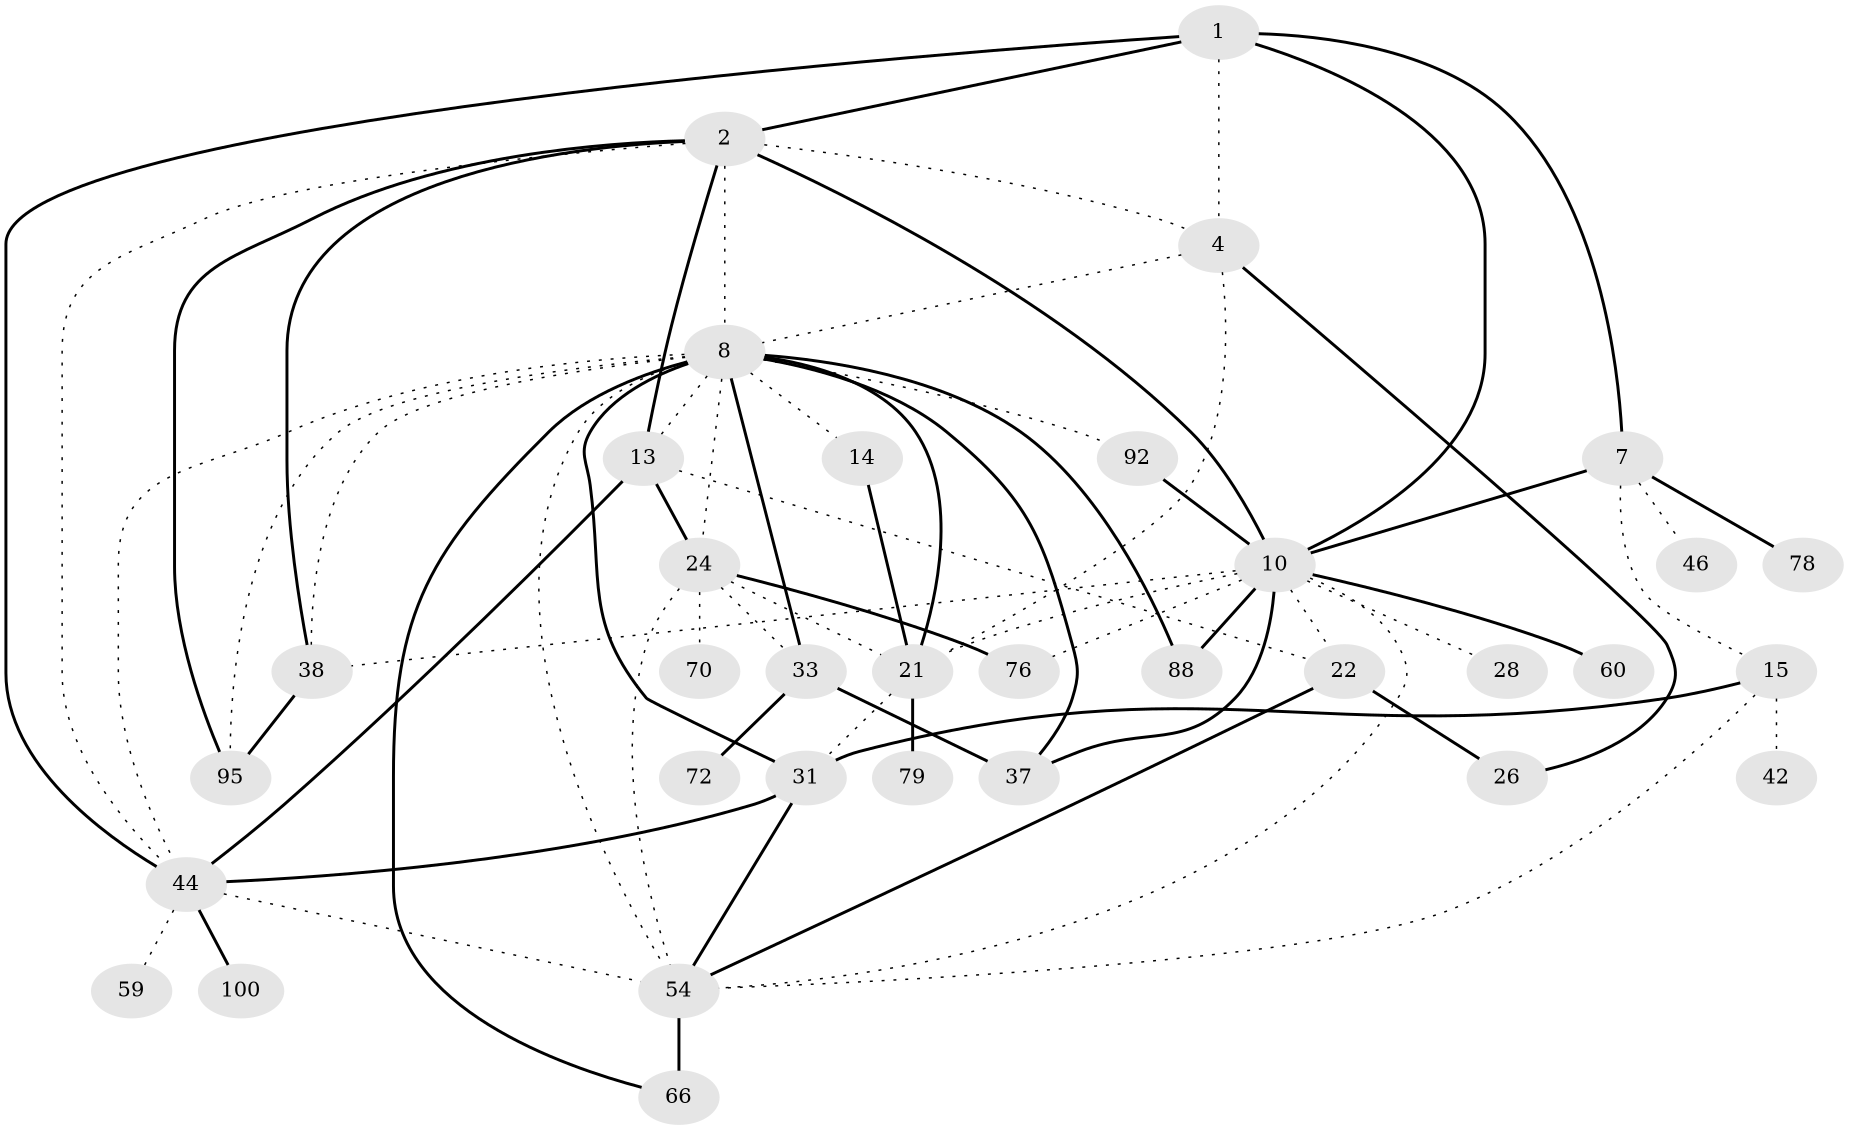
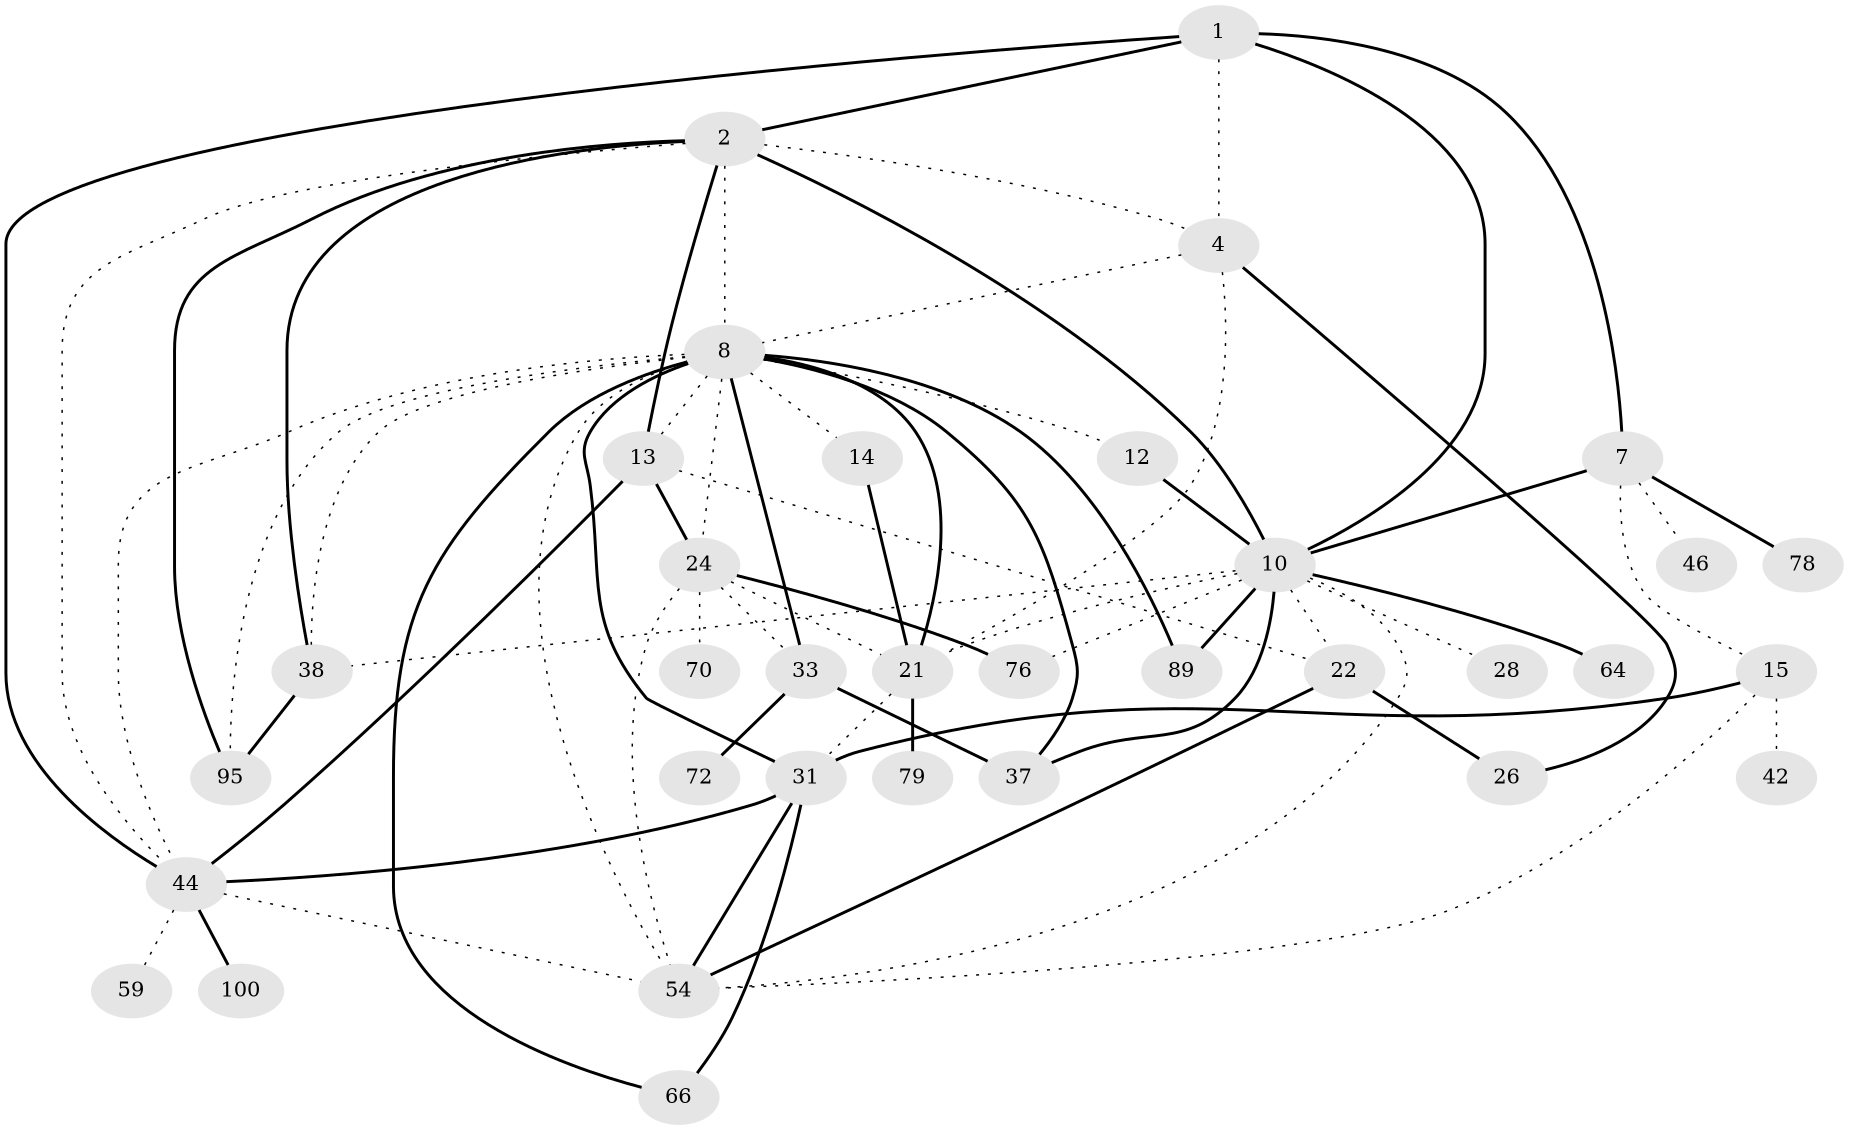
node "92": label "92" -> "12"
node "88": label "88" -> "89"
node "60": label "60" -> "64"
edge "54" -- "66": now "31" -- "66"
